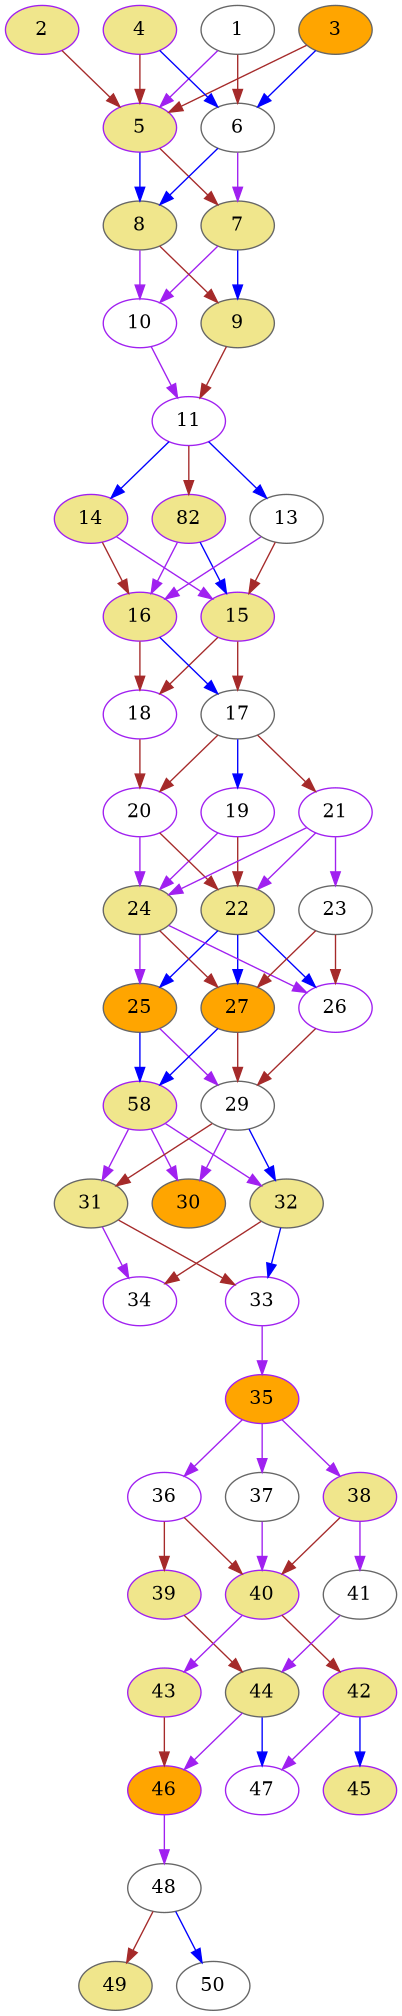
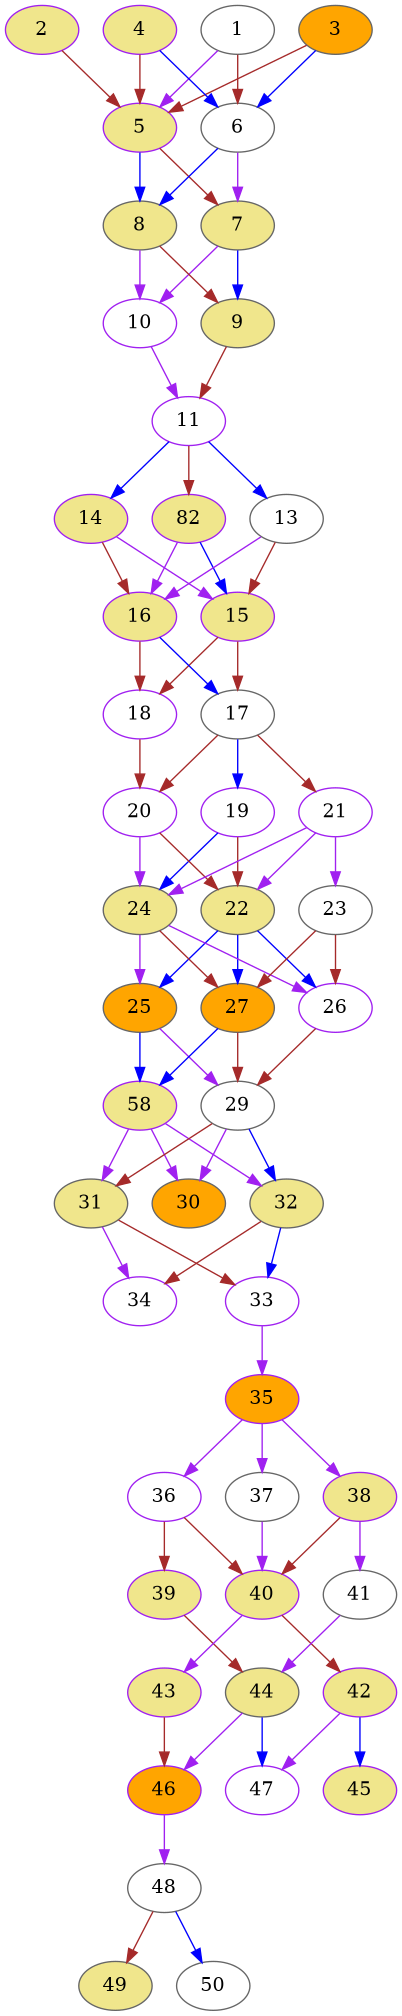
edge "19" -> "24": color purple -> blue
